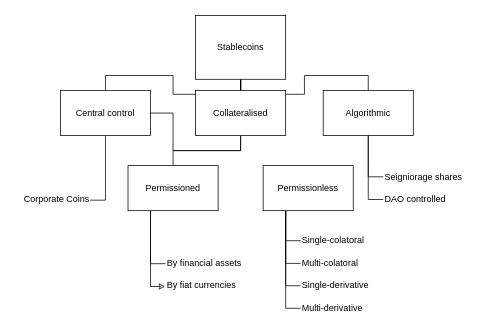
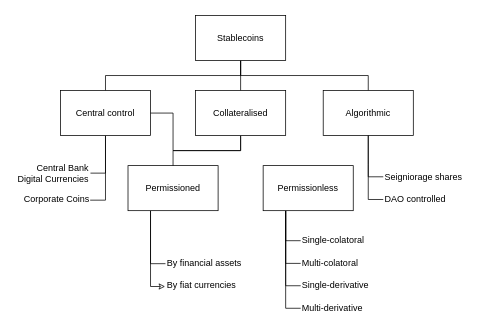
node "Stablecoins": size 90x64 -> 90x45
node "Central Bank Digital Currencies": added
edge "Central control" -- "Central Bank Digital Currencies": added
